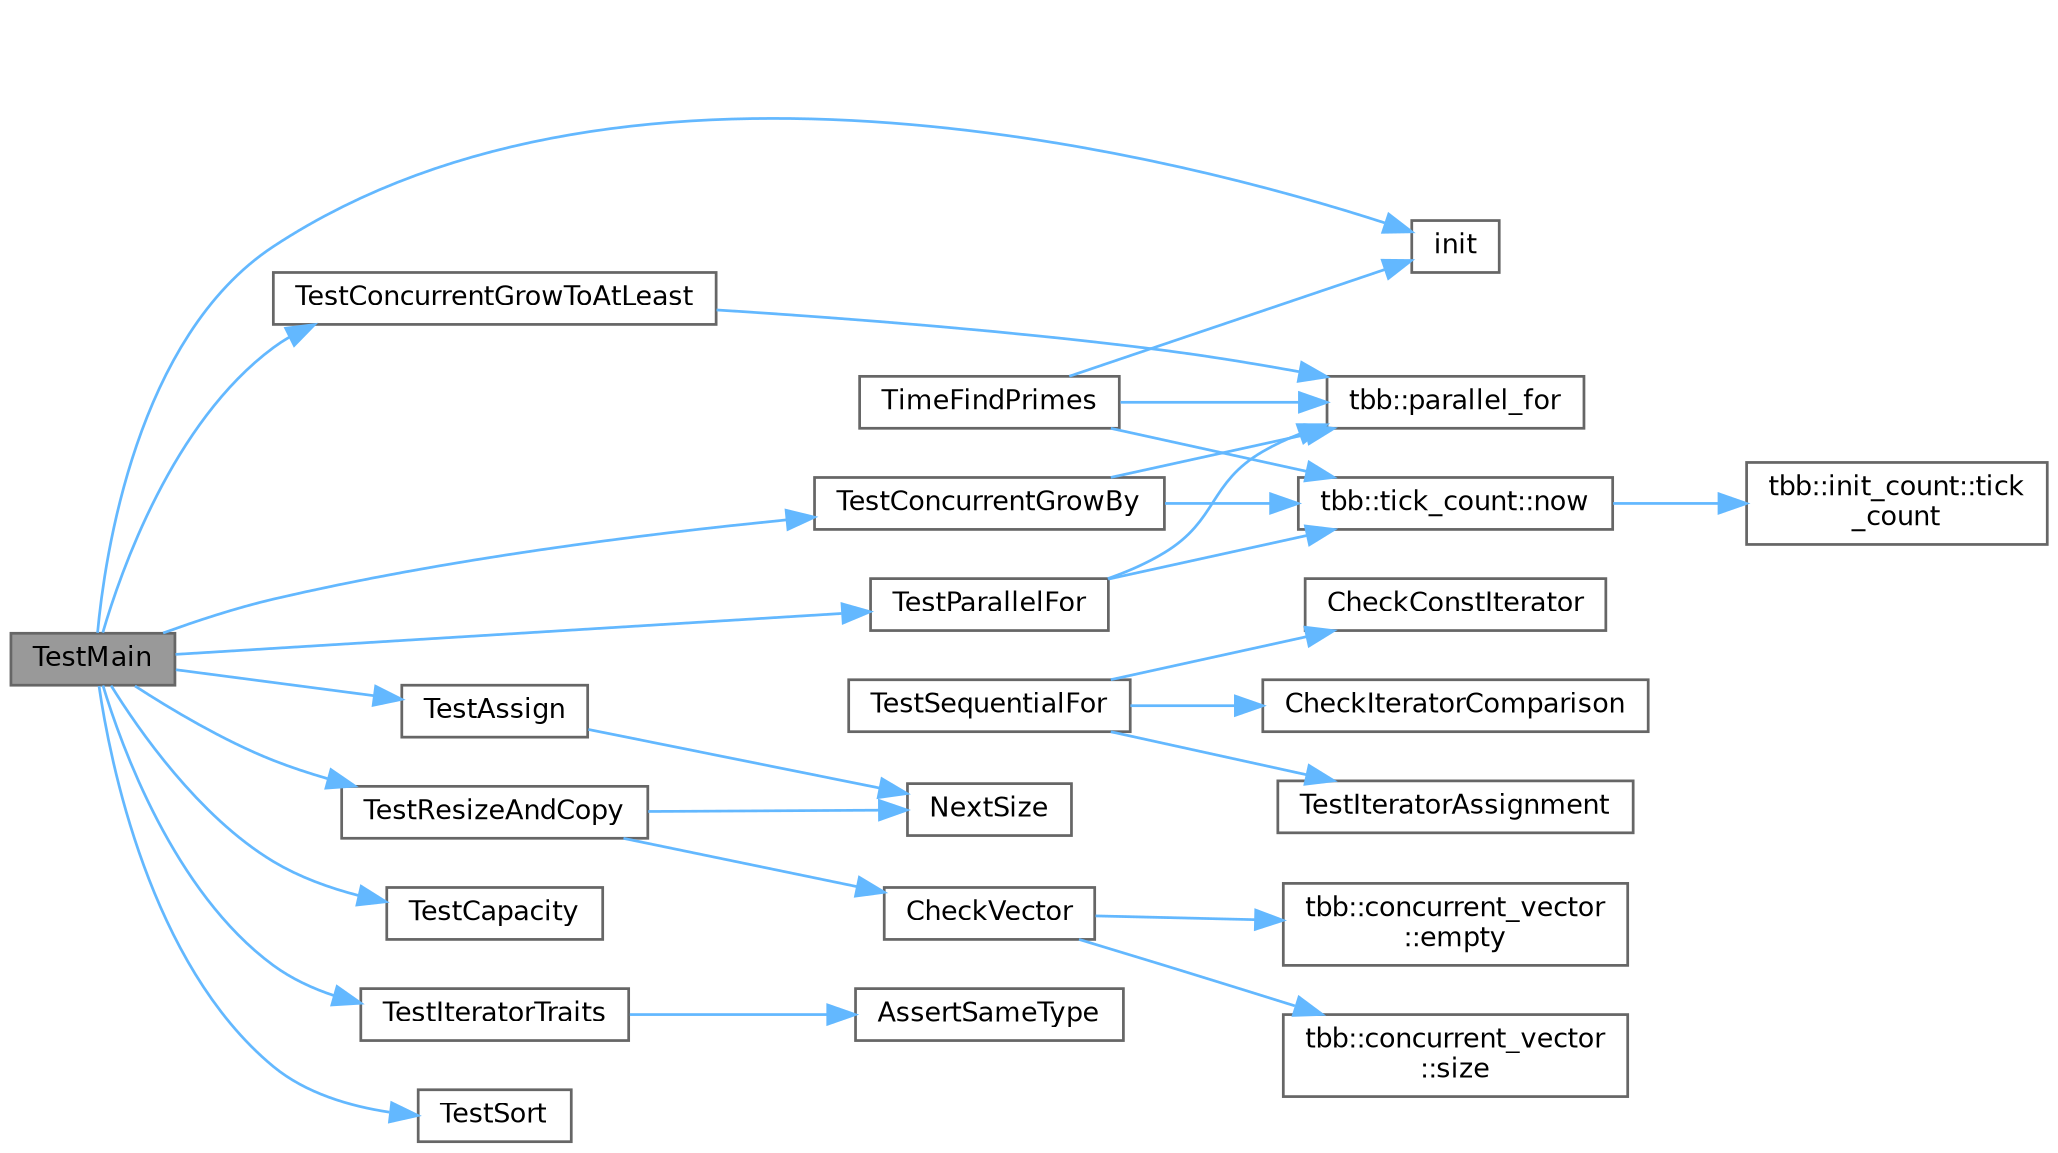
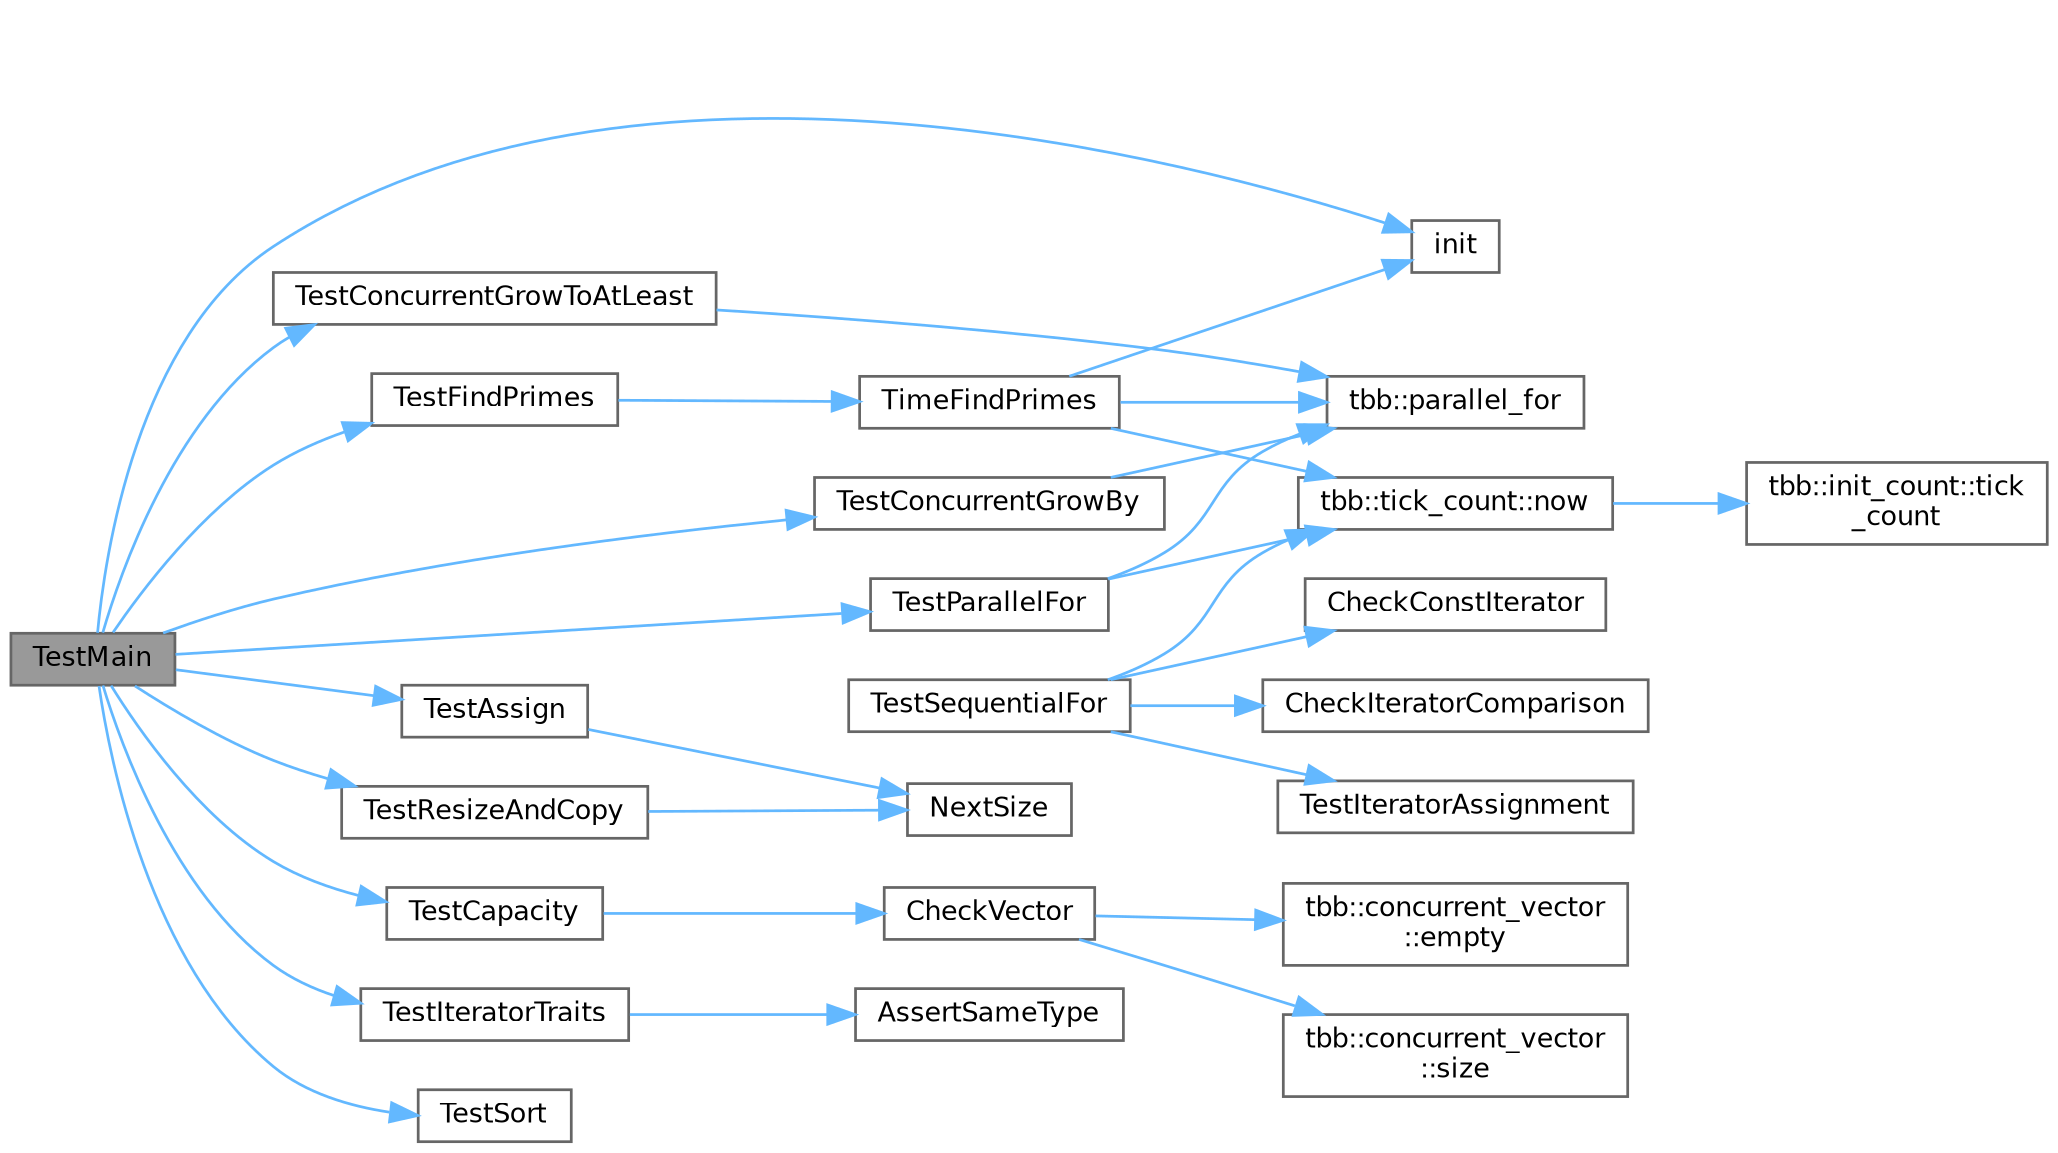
node "TestFindPrimes": added
edge "TestConcurrentGrowBy" -> "tbb::tick_count::now": now "TestSequentialFor" -> "tbb::tick_count::now"
edge "TestResizeAndCopy" -> "CheckVector": now "TestCapacity" -> "CheckVector"
